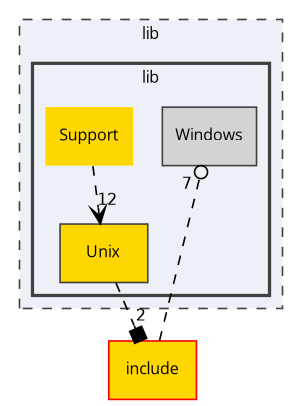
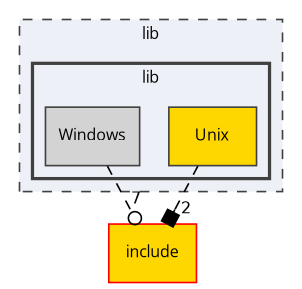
node "Support": removed
edge "include" -> "Windows": reversed
